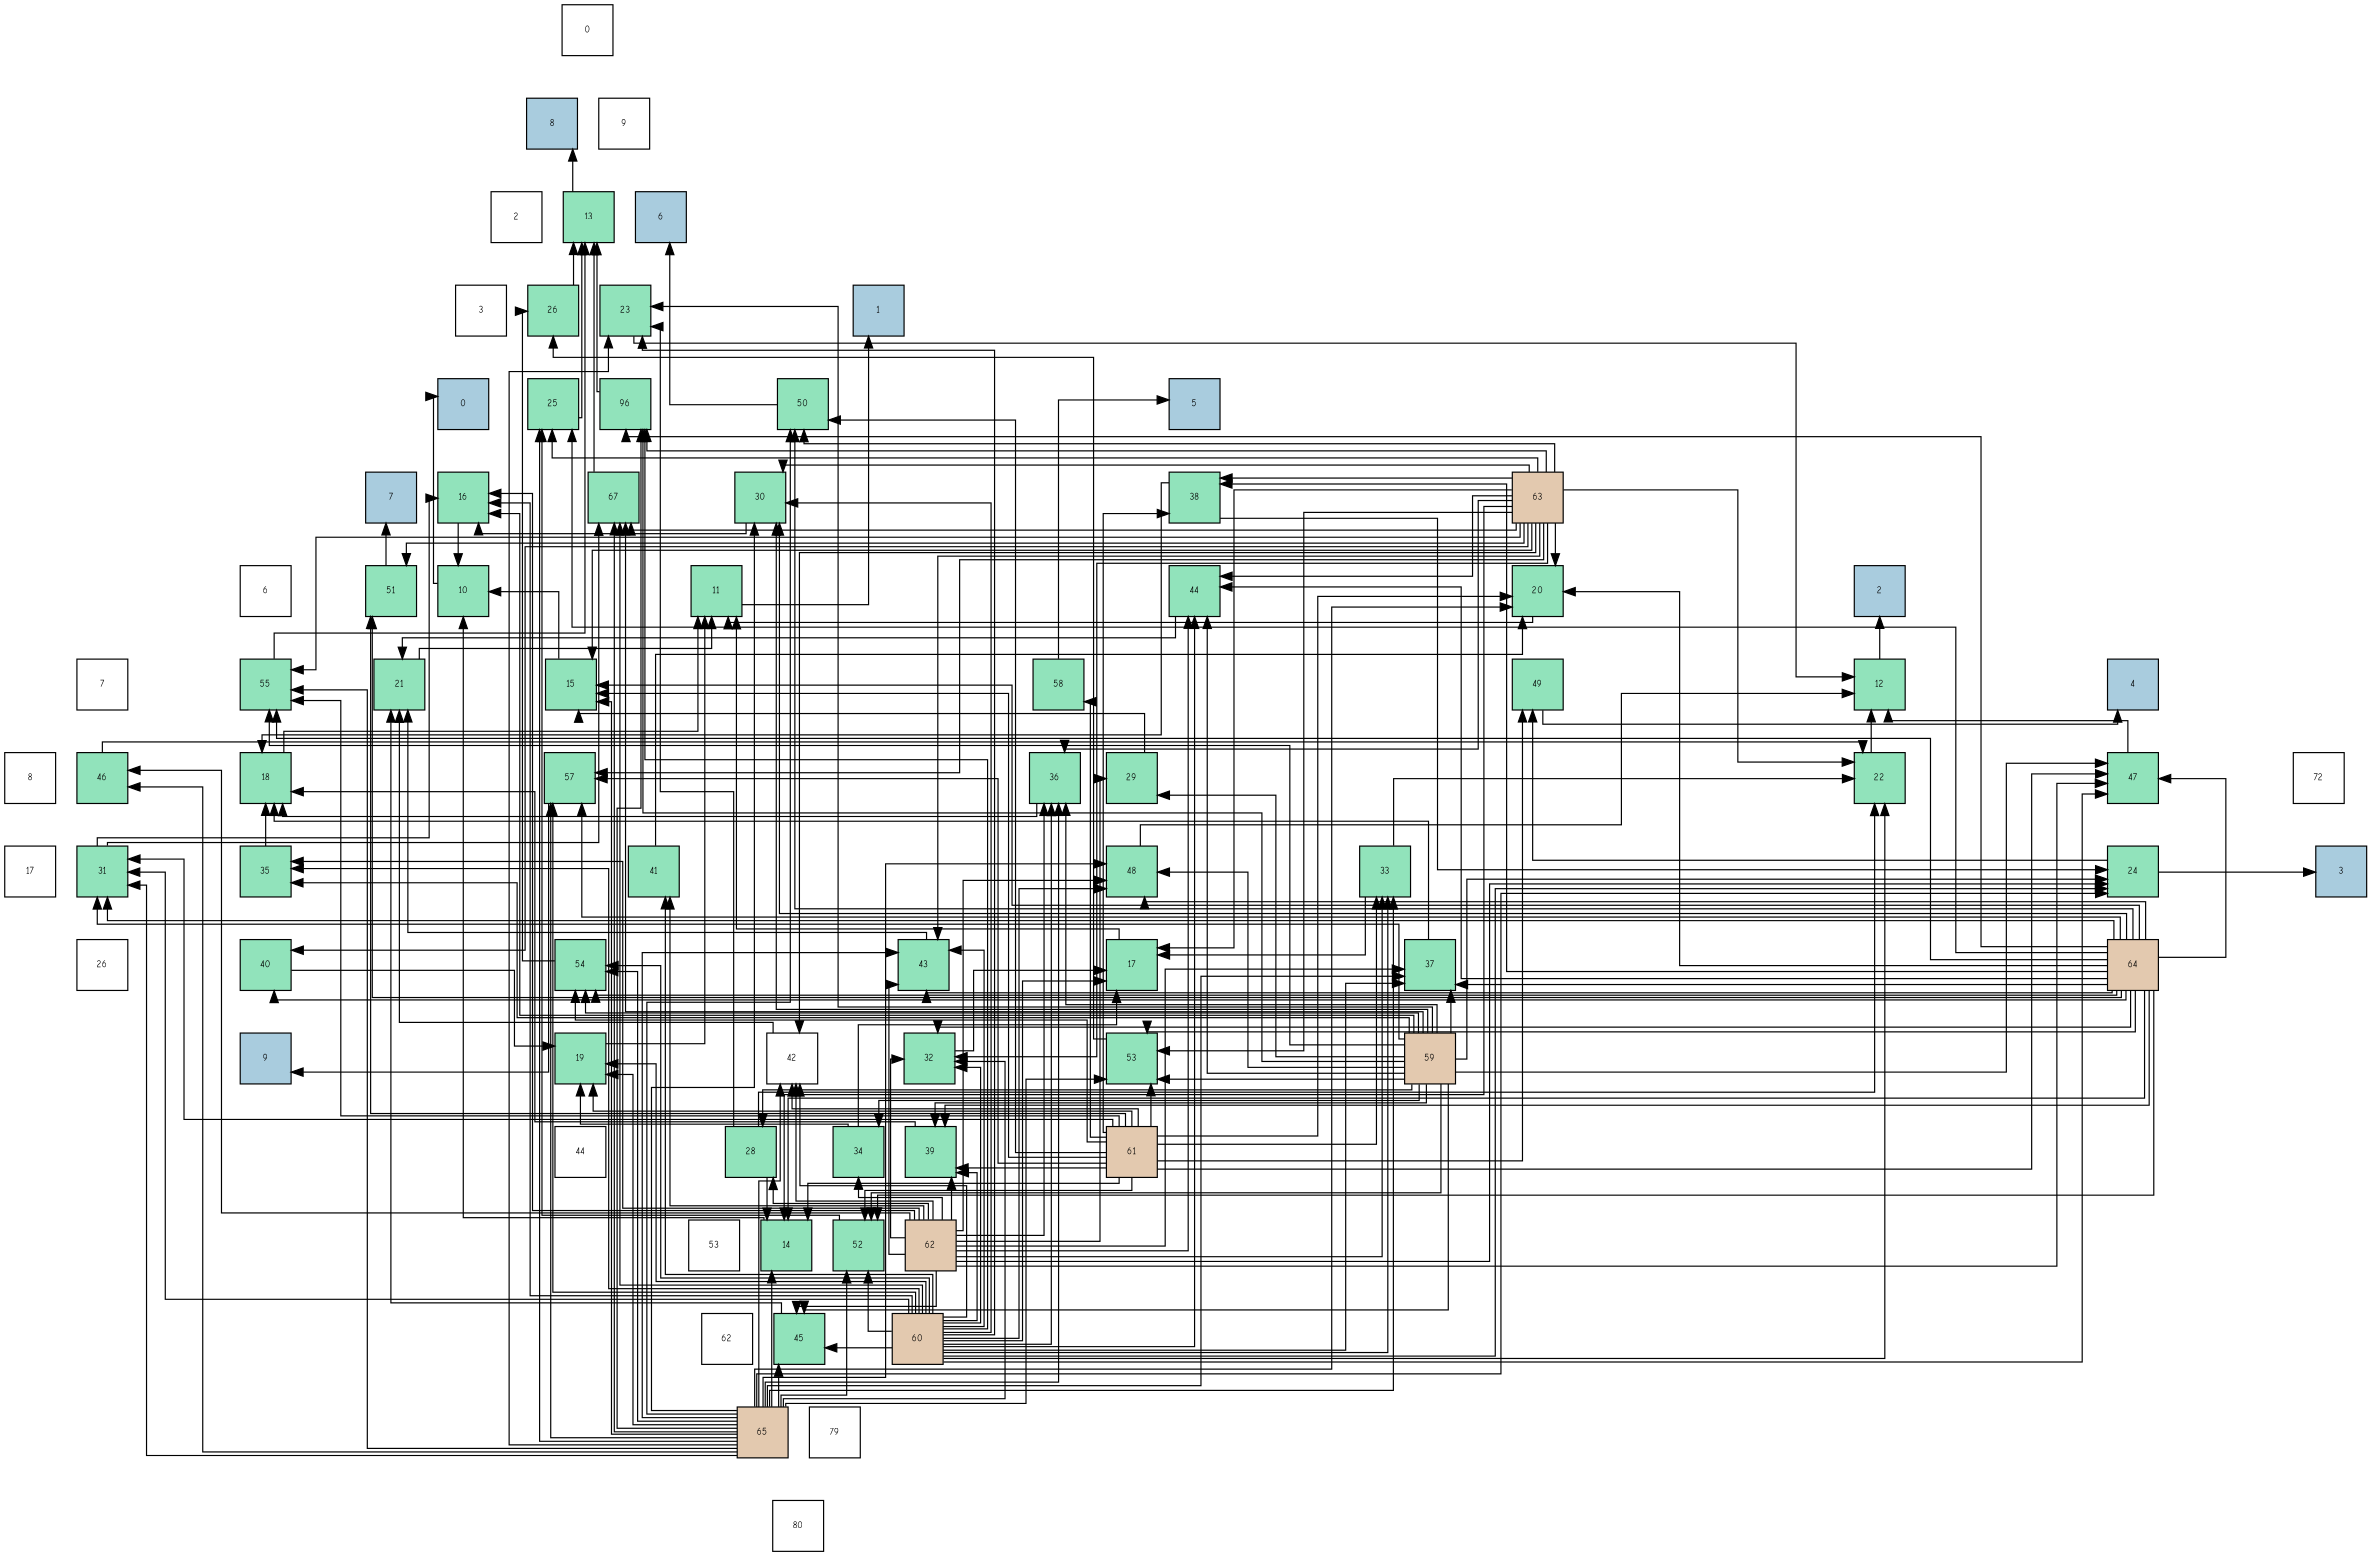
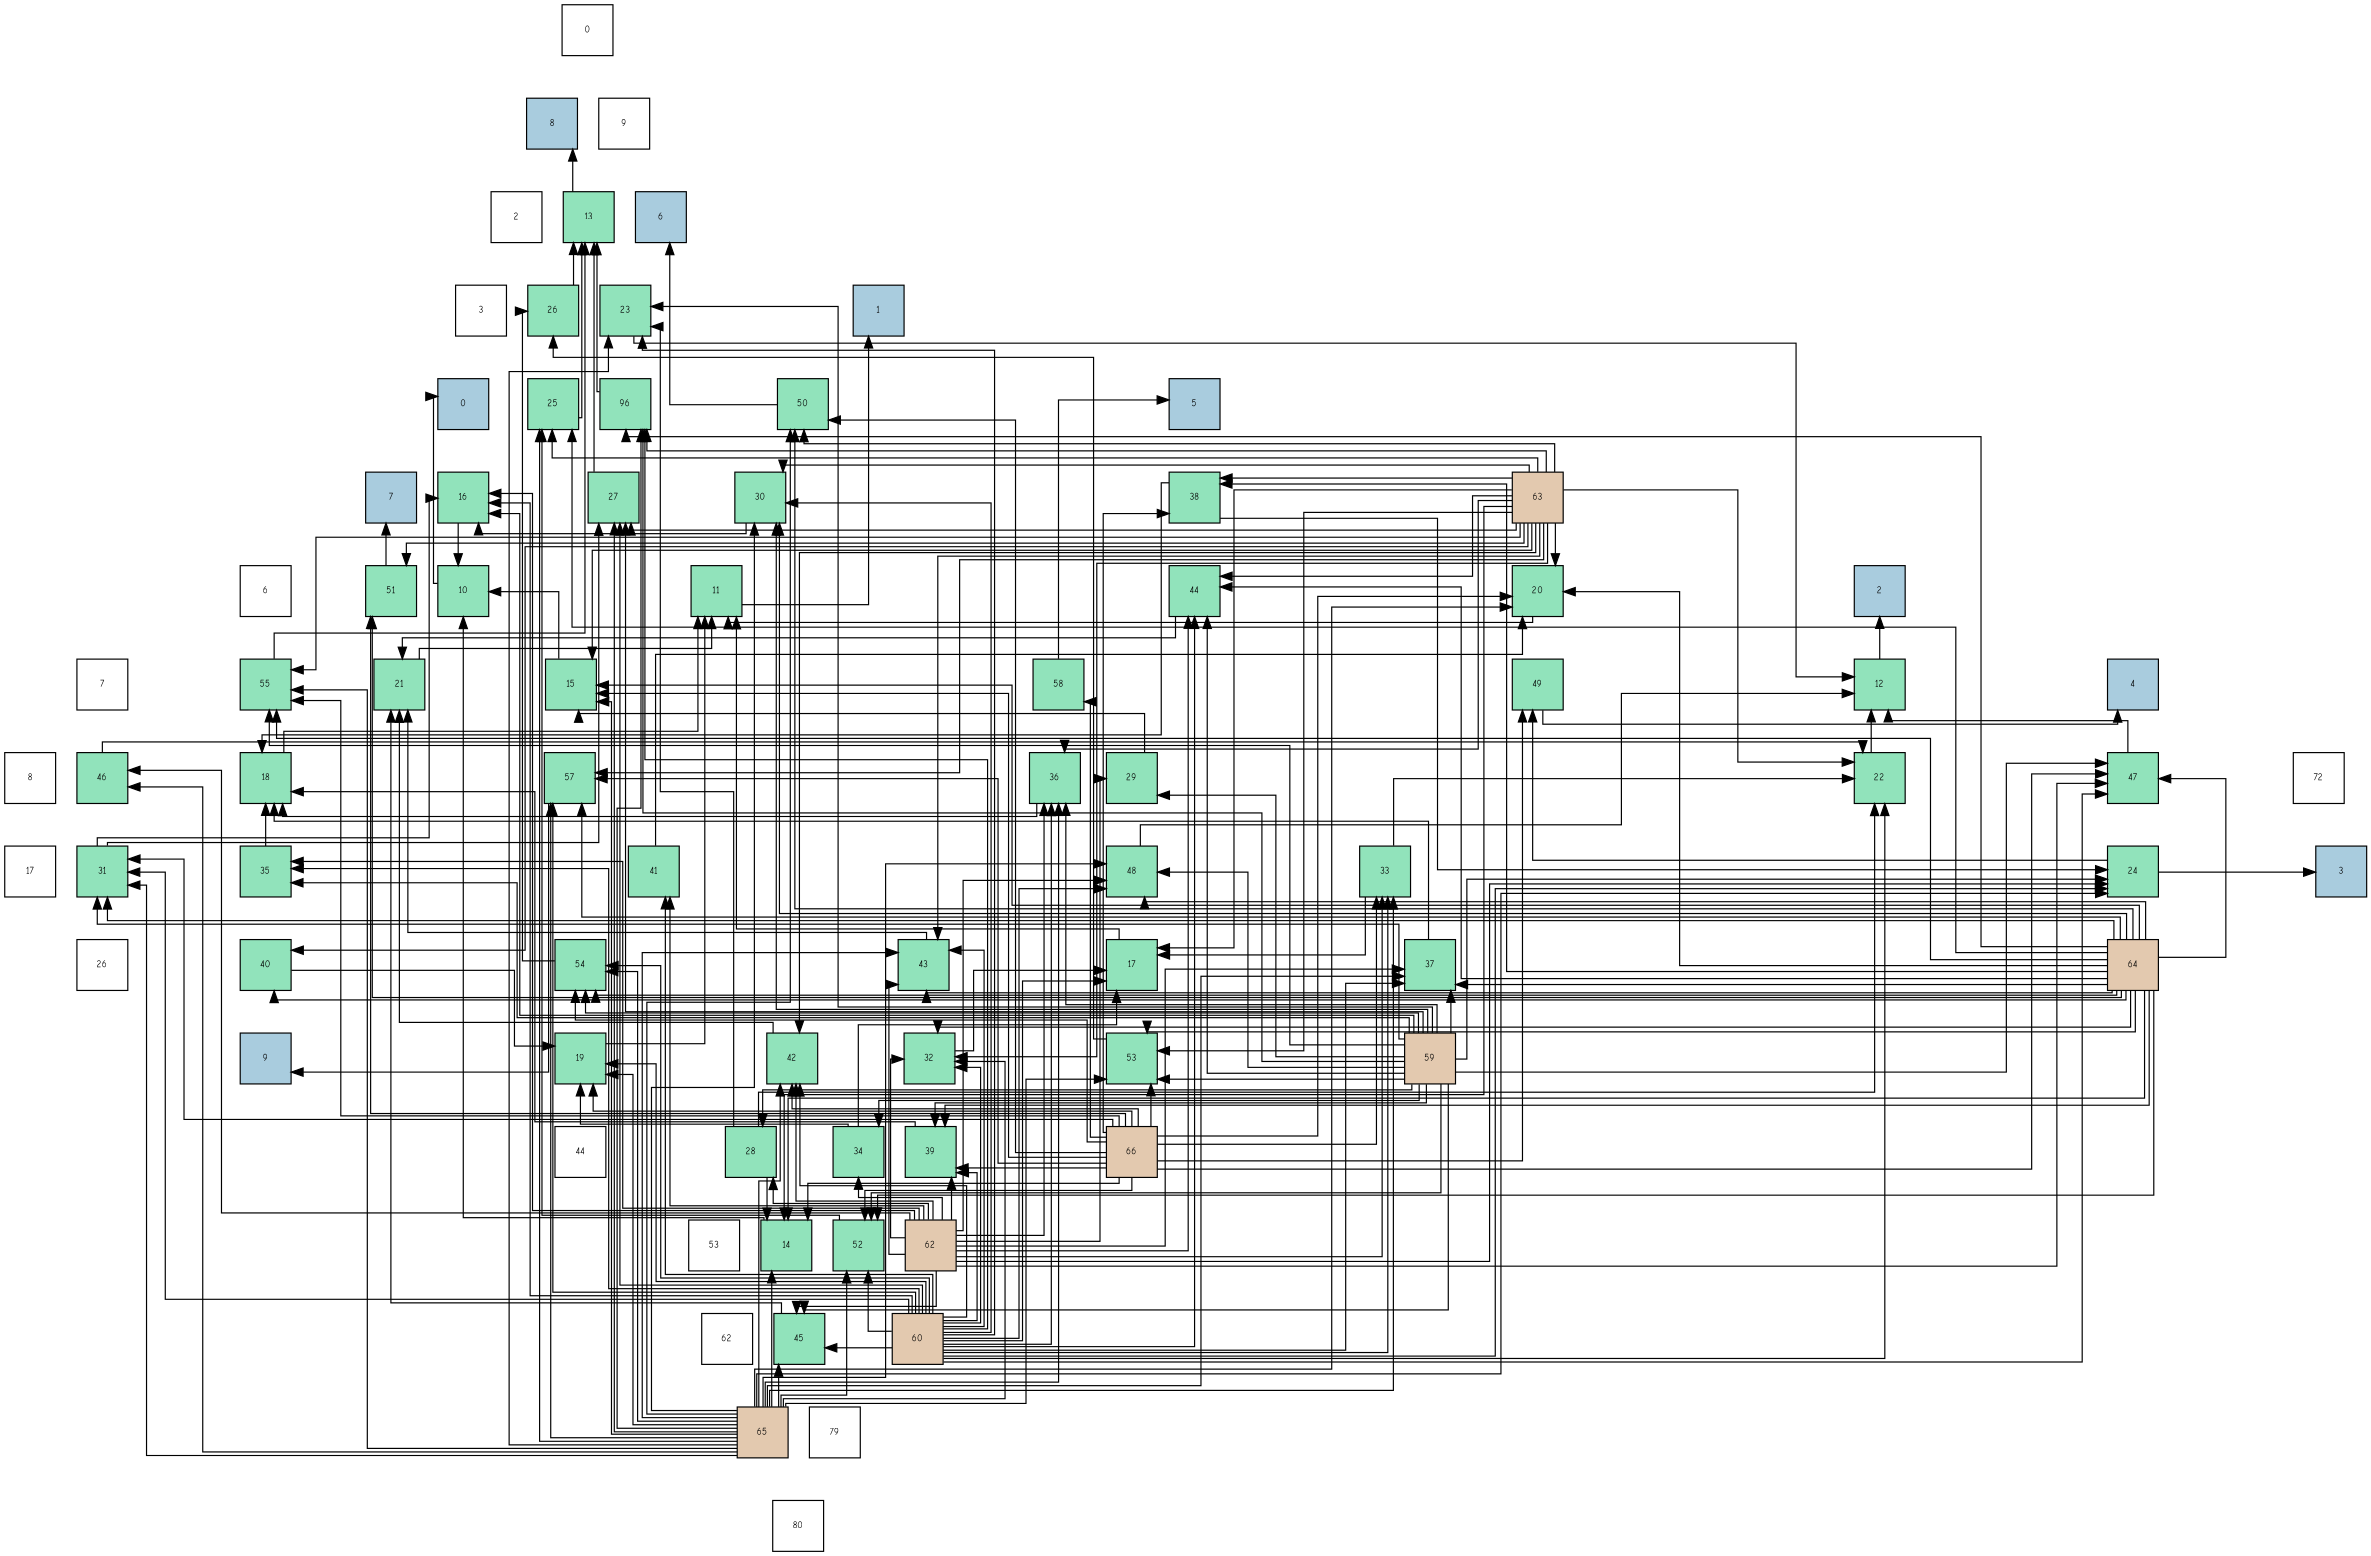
node "67": label "67" -> "27"
node "42": fillcolor #ffffff -> #91e3bb
node "61": label "61" -> "66"
